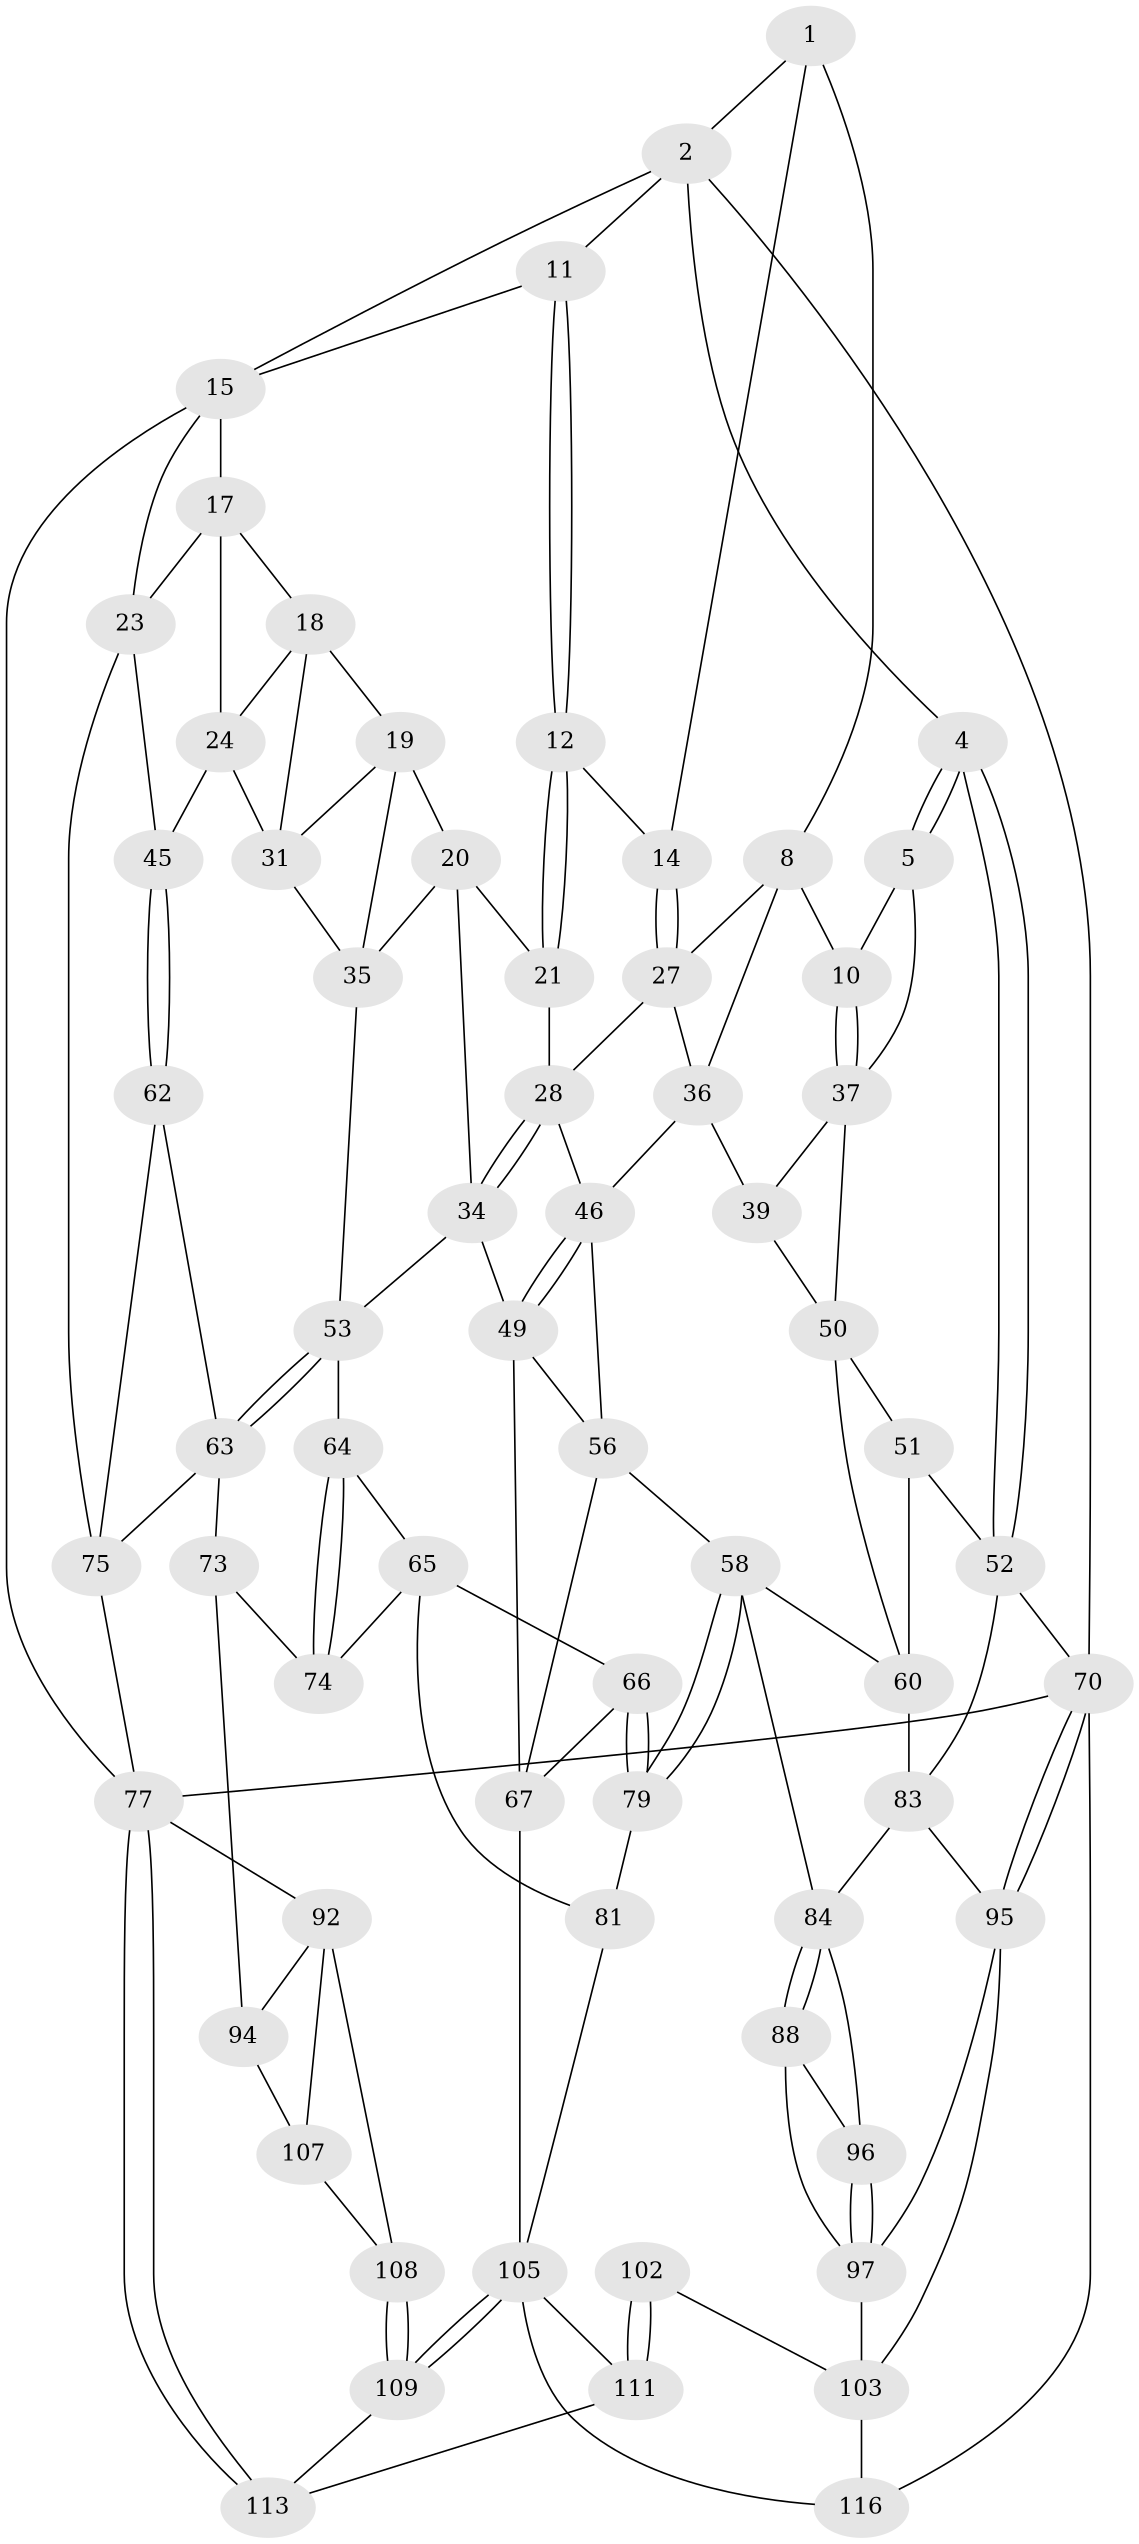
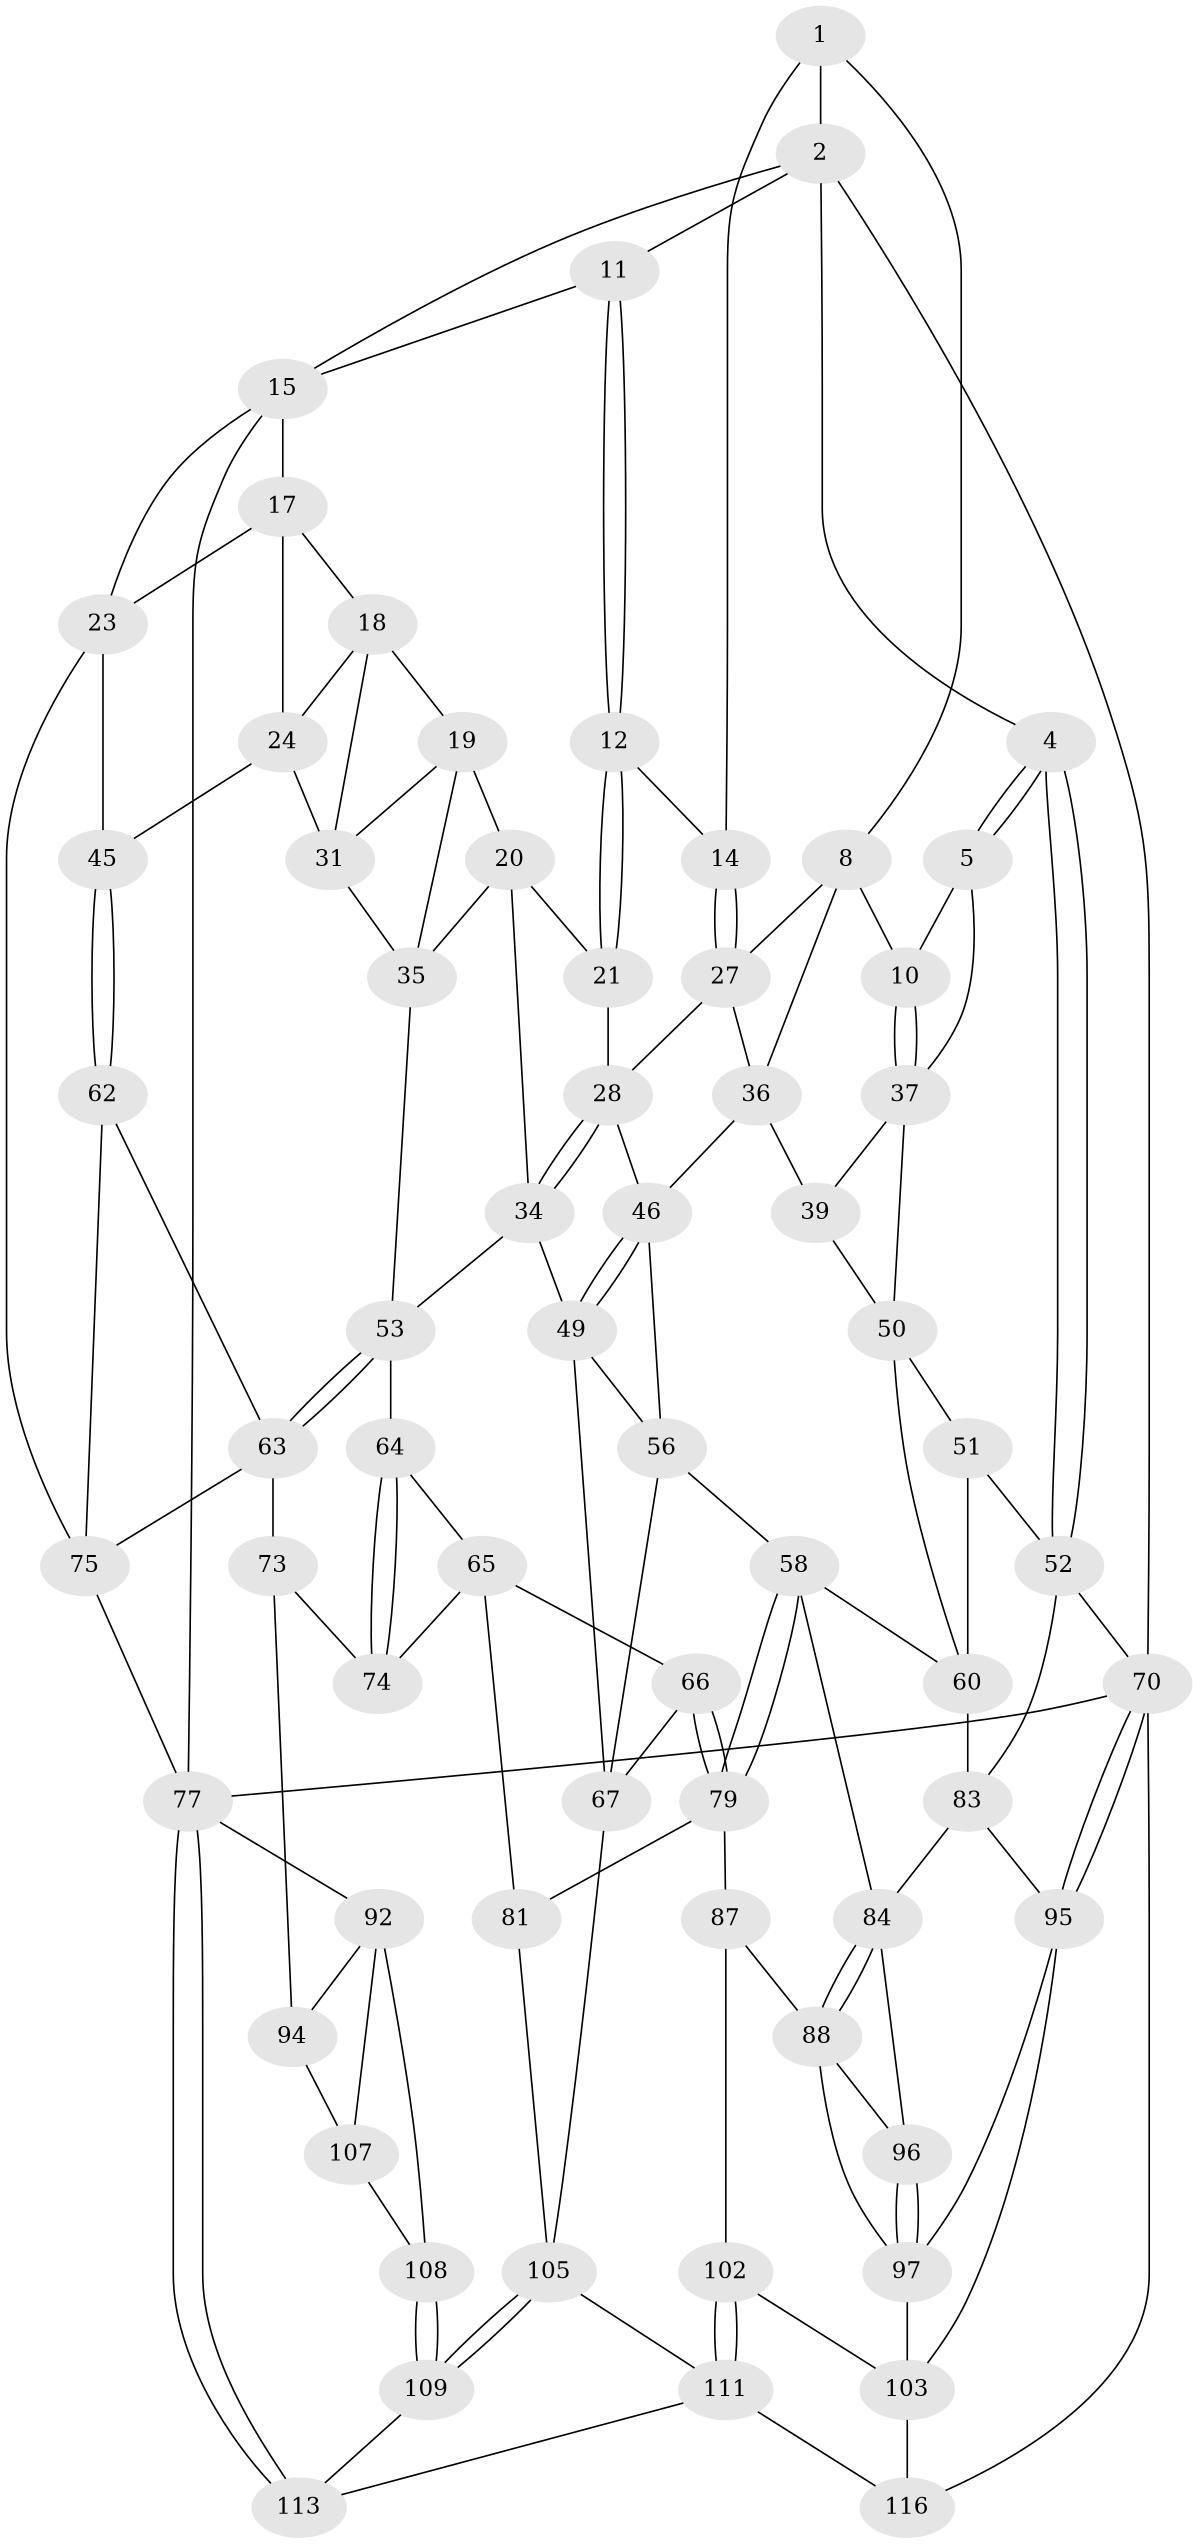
node "87": added
edge "105" -- "116": now "111" -- "116"
